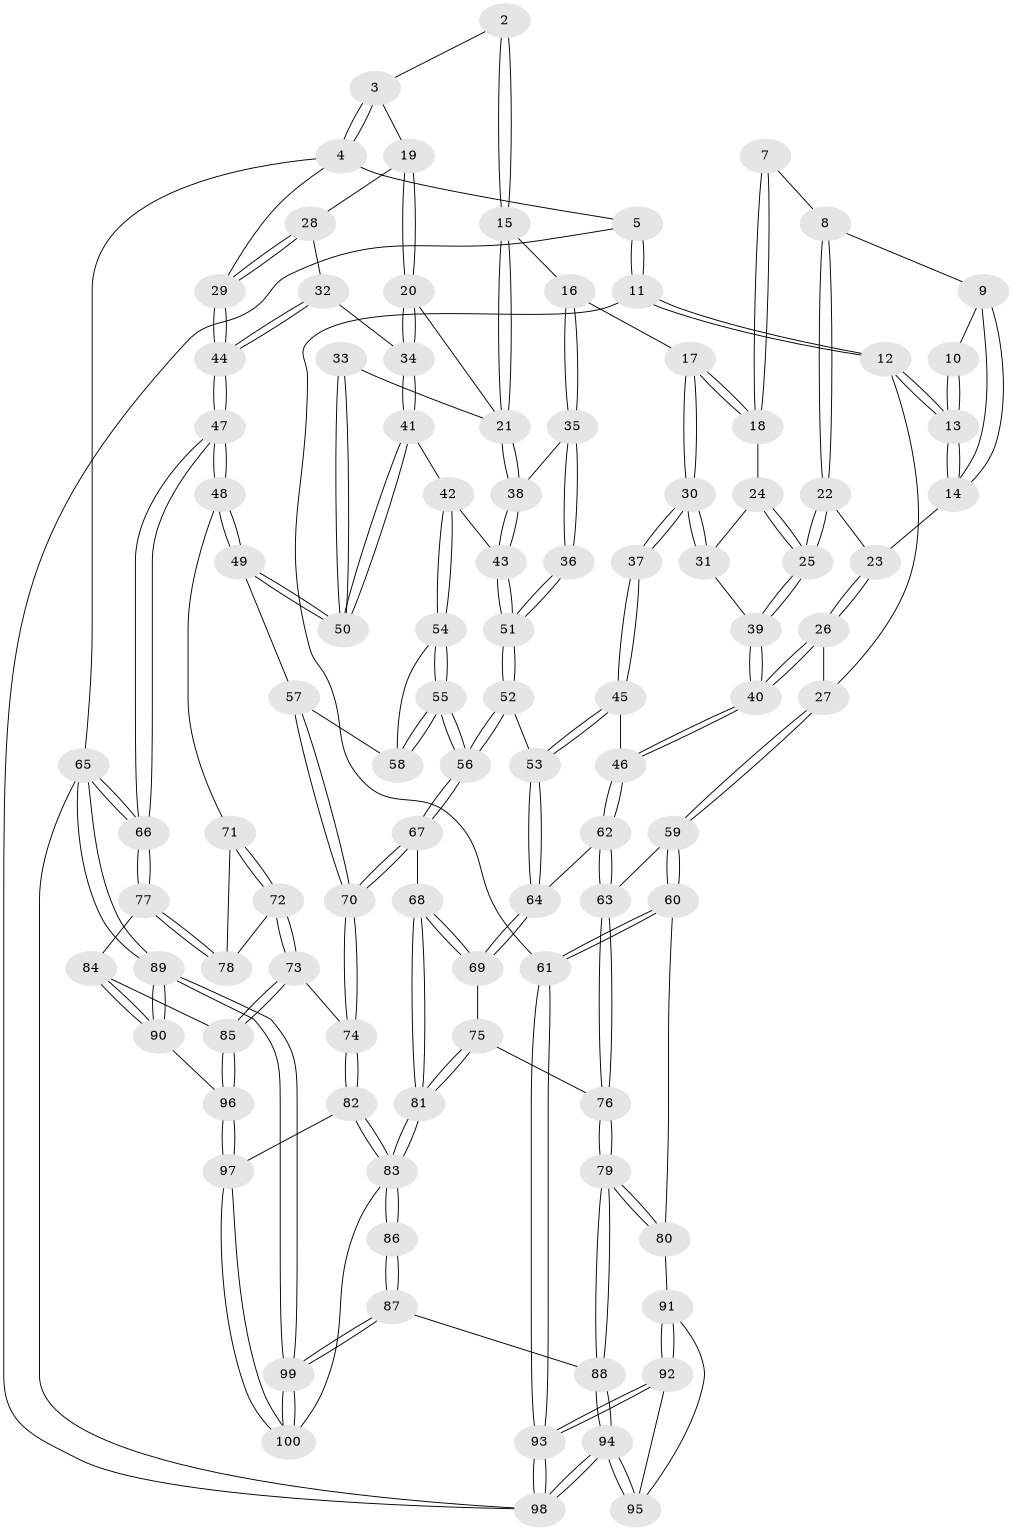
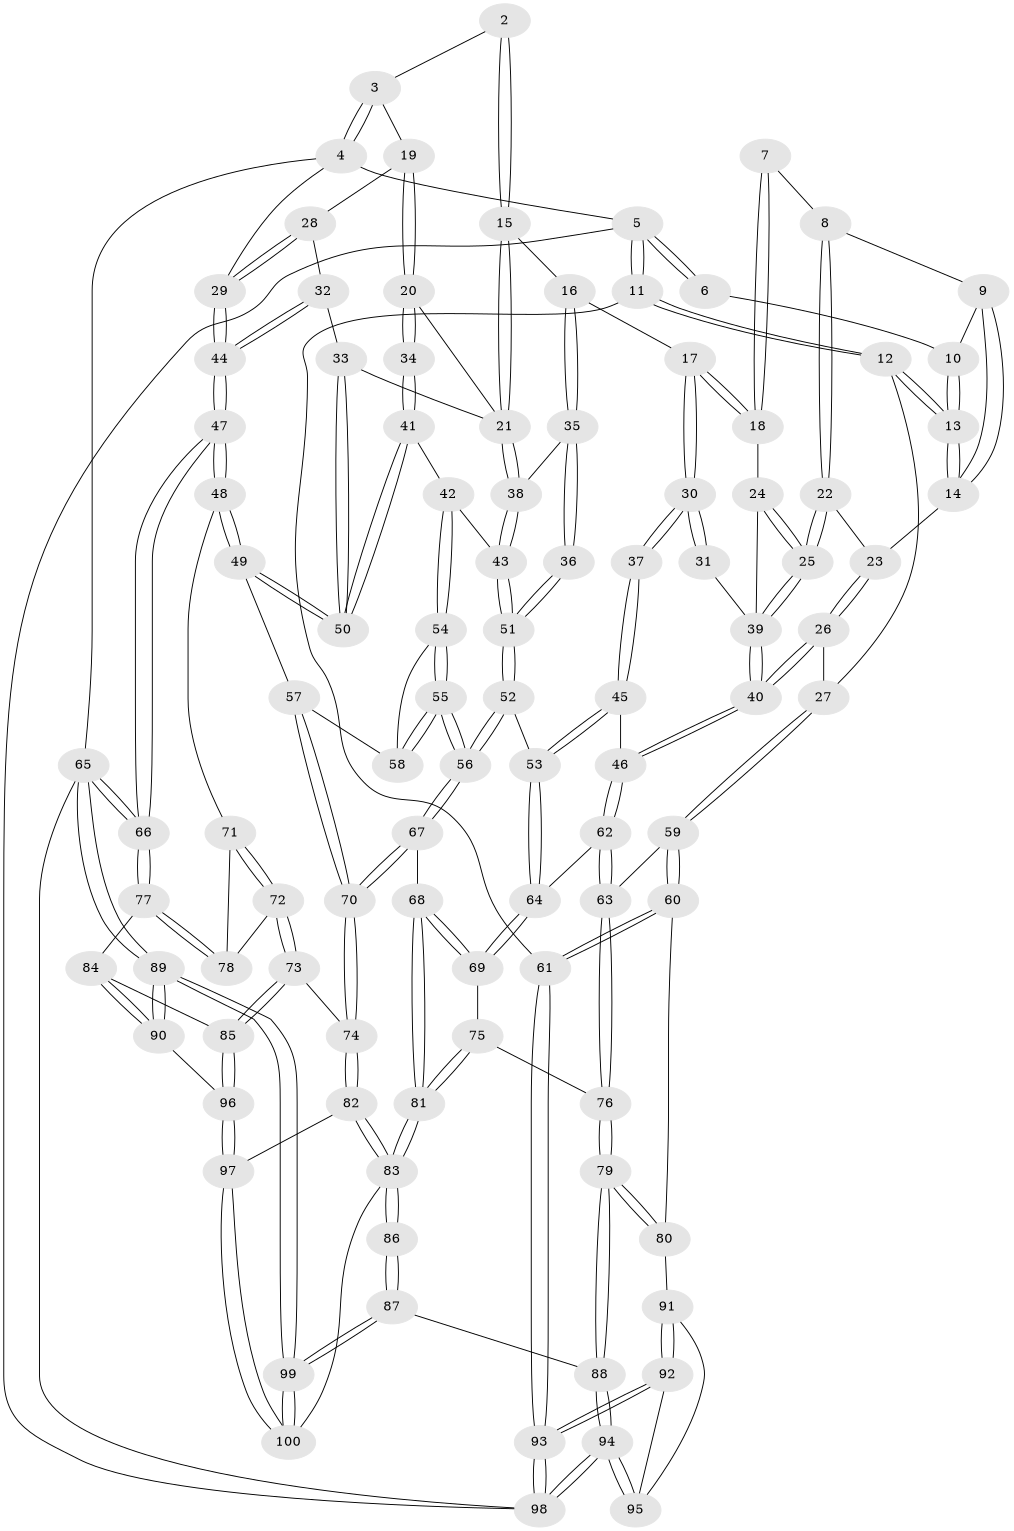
node "6": added
edge "32" -- "34": now "32" -- "33"
edge "24" -- "31": now "24" -- "39"
